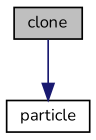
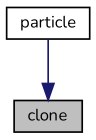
edge "clone" -> "particle": reversed
